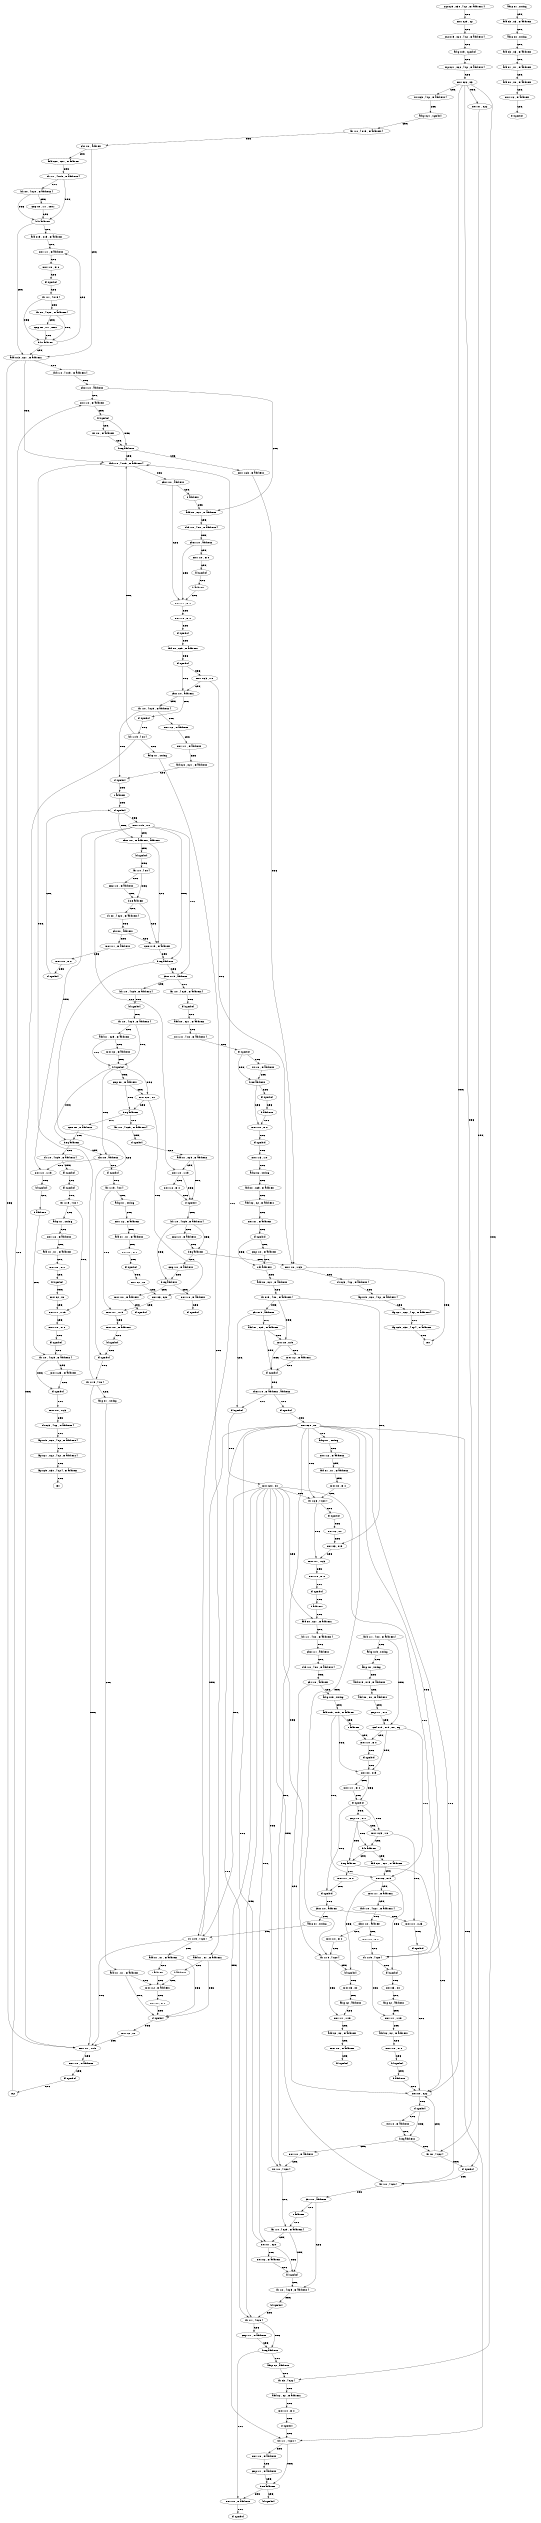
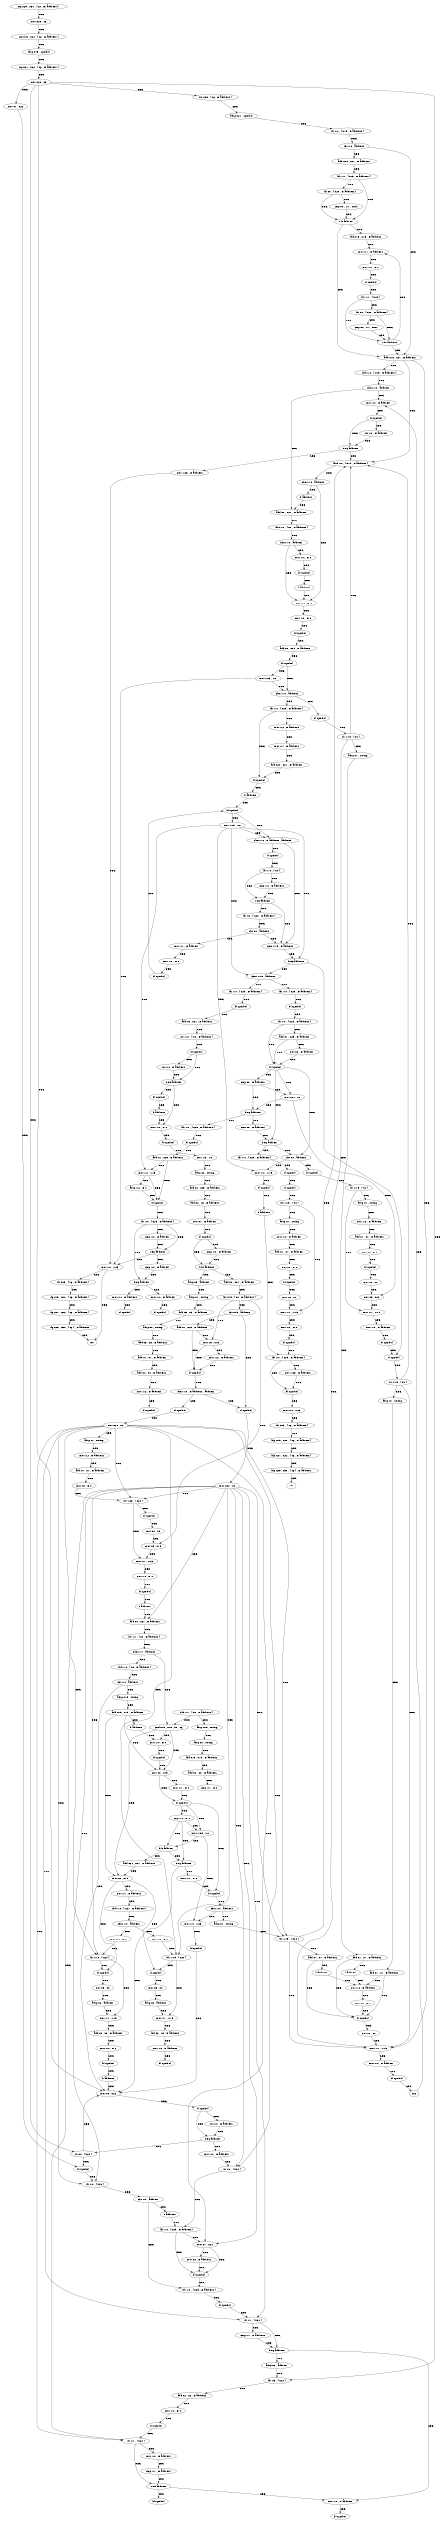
node "mov w2 , # 0": label "mov w2 , # 0" -> "adrp w2 , # 0"
node "adrp x3 , address": added
edge "cmp w1 , # 0" -> "csel x19 , x19 , x0 , eq": now "cbnz w1 , address" -> "csel x19 , x19 , x0 , eq"
